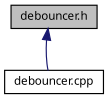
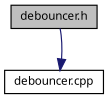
edge "debouncer.cpp" -> "debouncer.h": reversed
